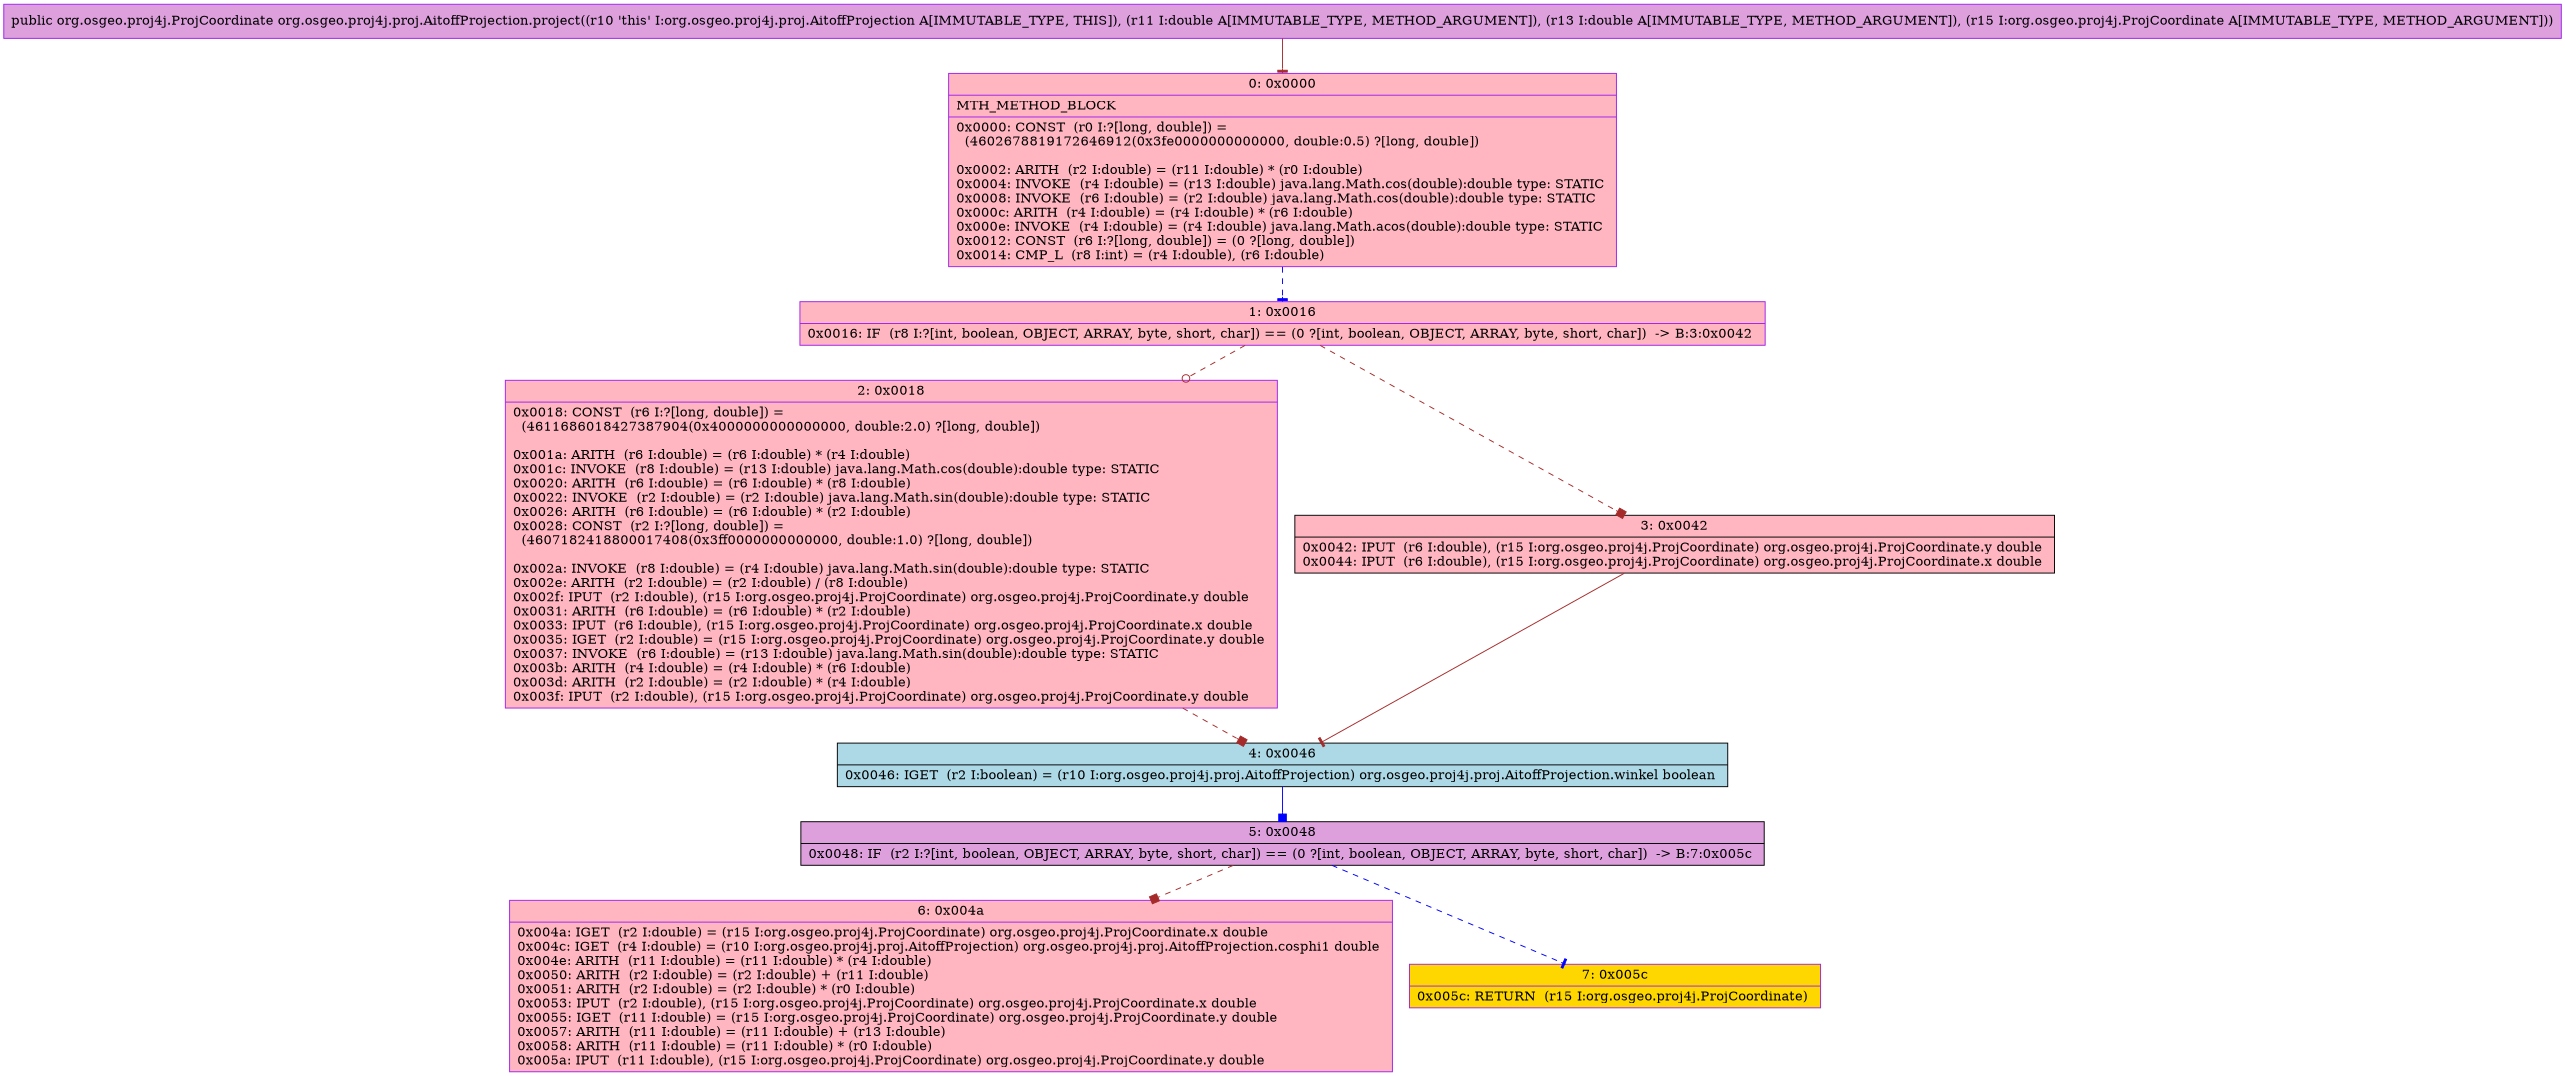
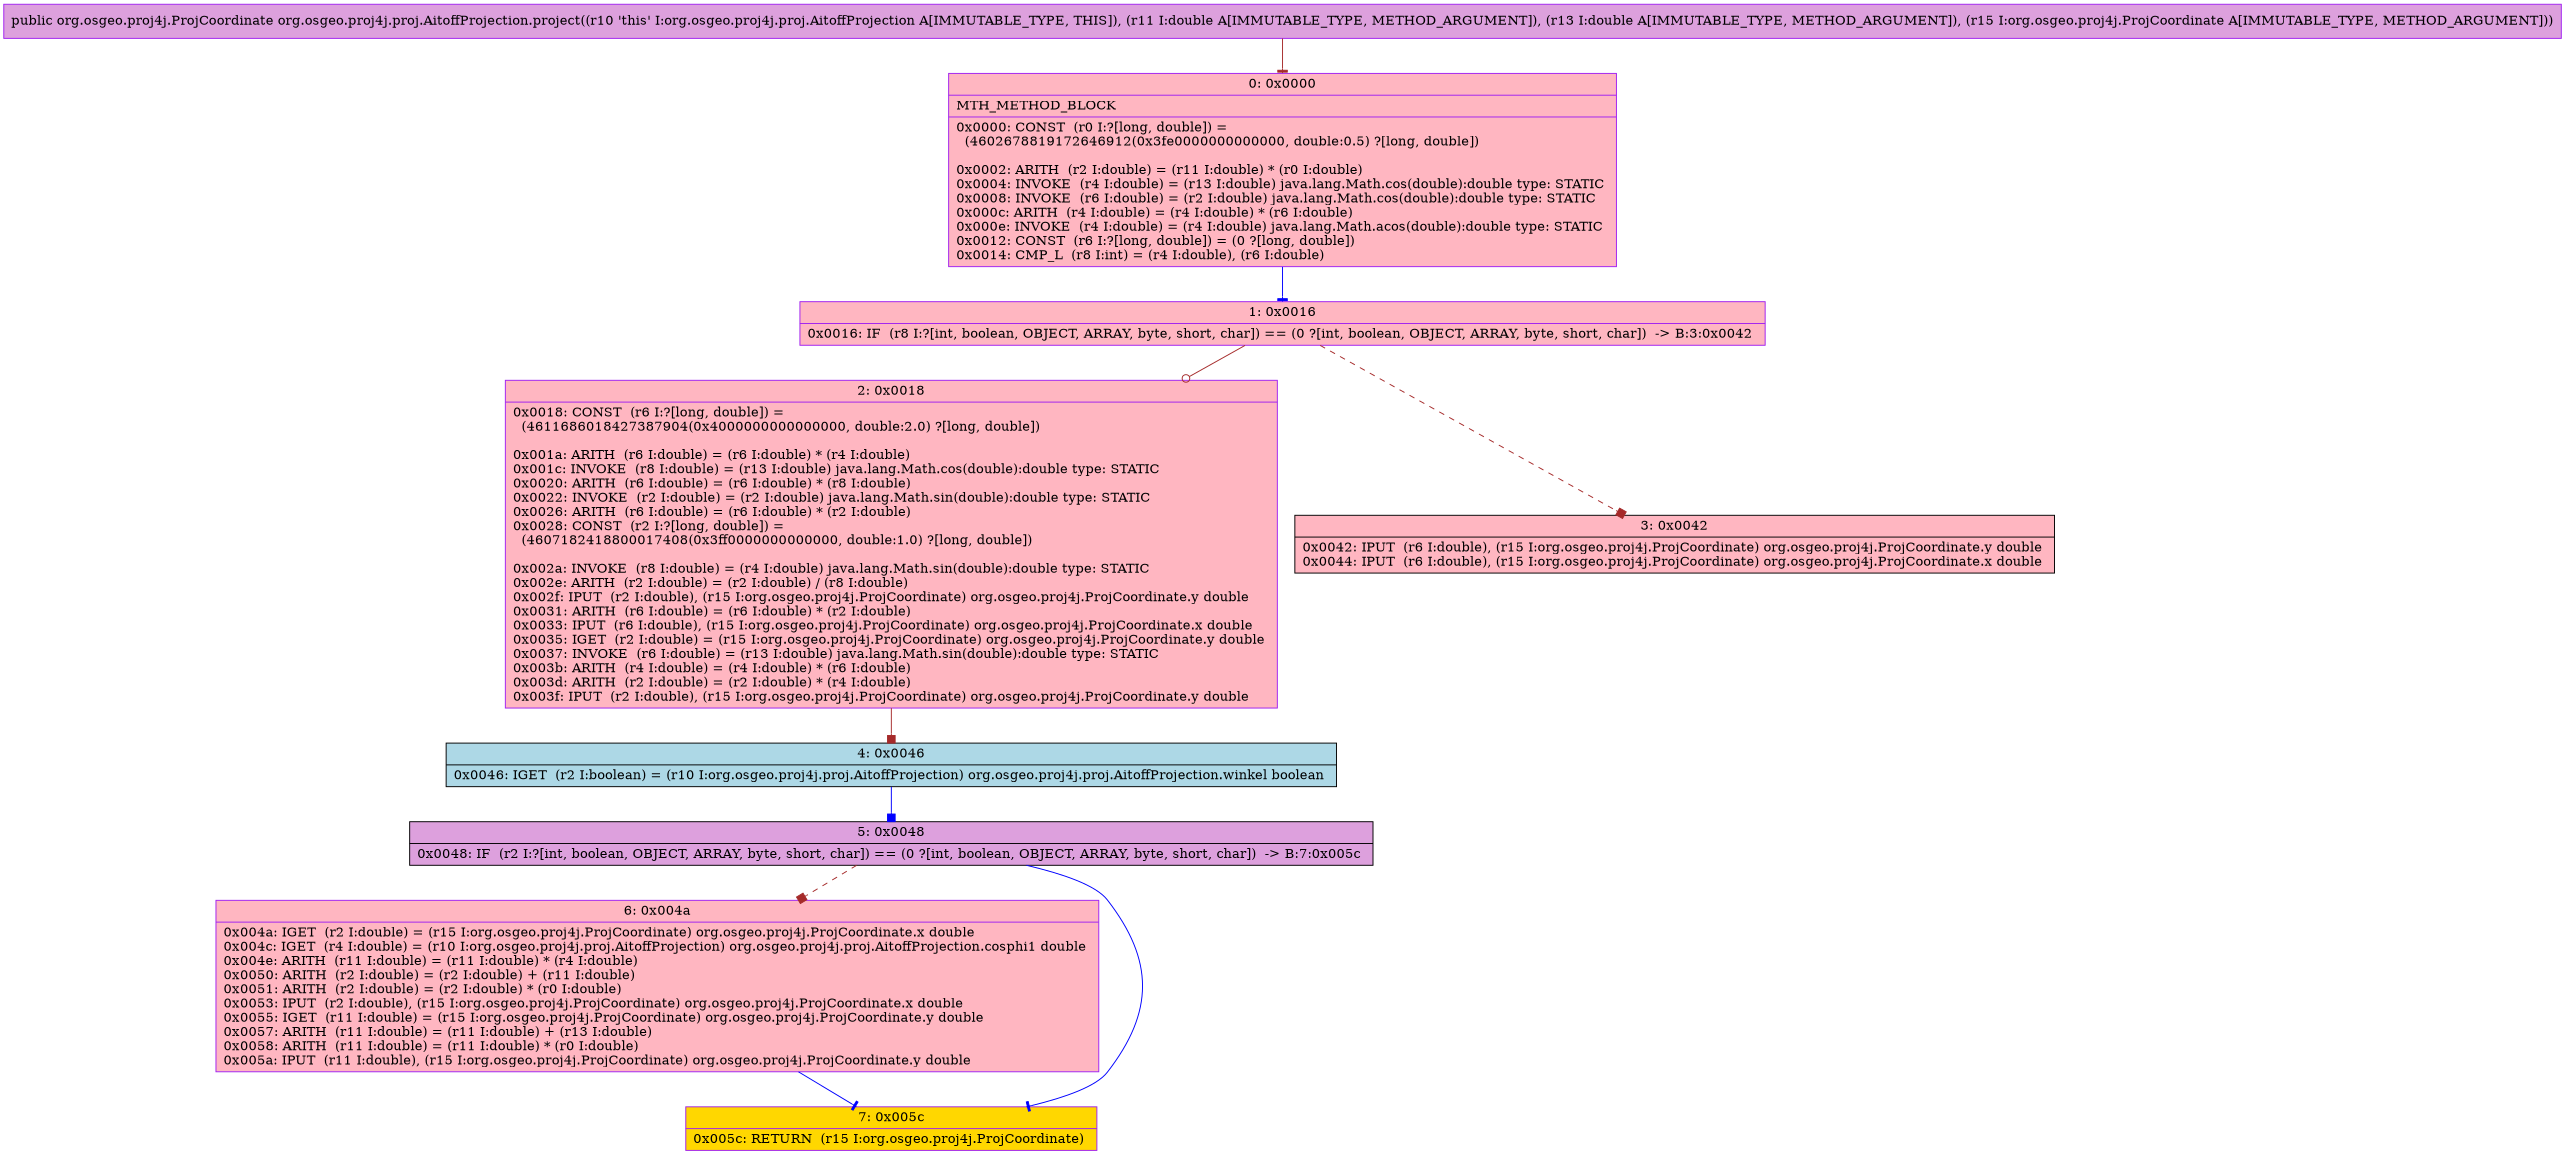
edge "0: 0x0000" -> "1: 0x0016": style dashed -> solid
edge "1: 0x0016" -> "2: 0x0018": style dashed -> solid
edge "3: 0x0042" -> "4: 0x0046": removed
edge "2: 0x0018" -> "4: 0x0046": style dashed -> solid
edge "5: 0x0048" -> "7: 0x005c": style dashed -> solid
edge "6: 0x004a" -> "7: 0x005c": added
